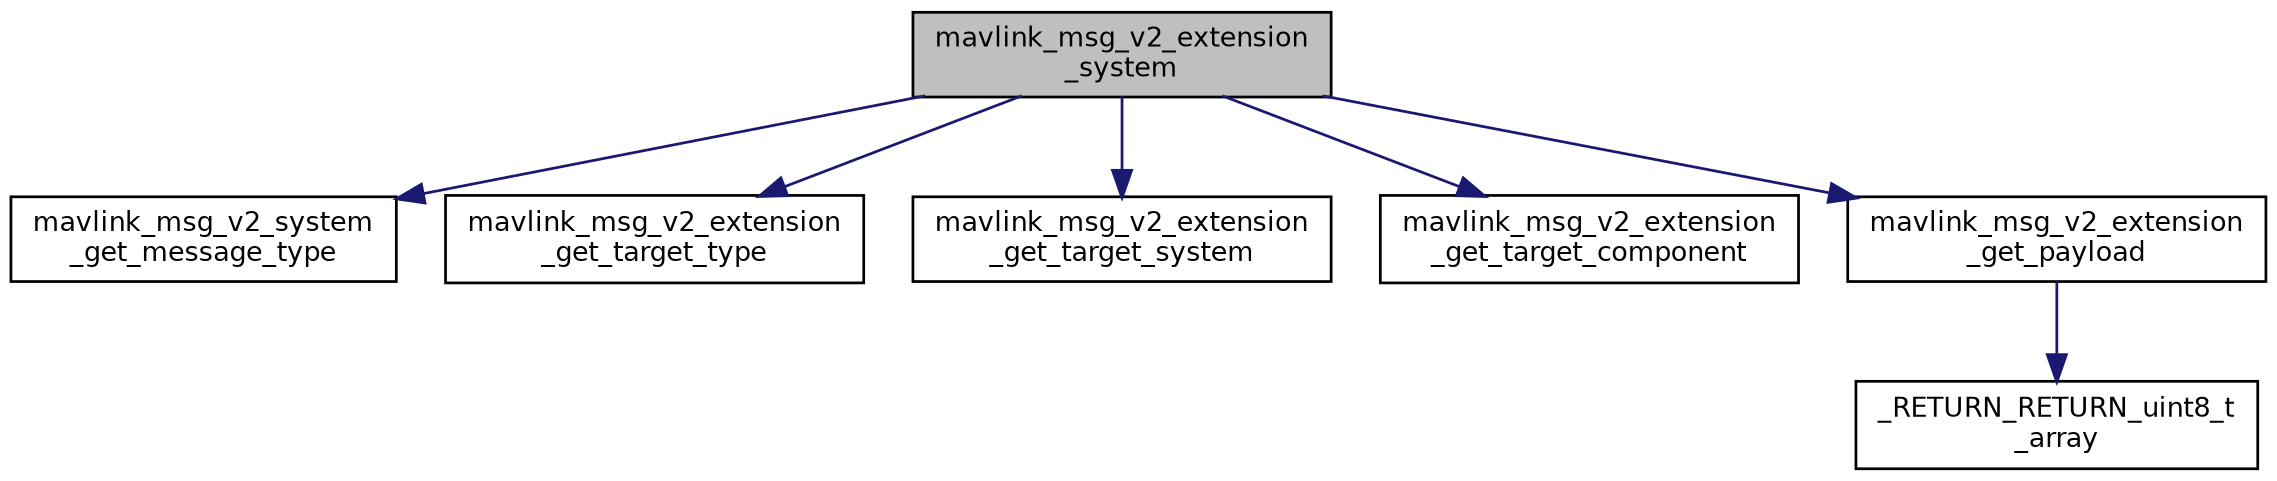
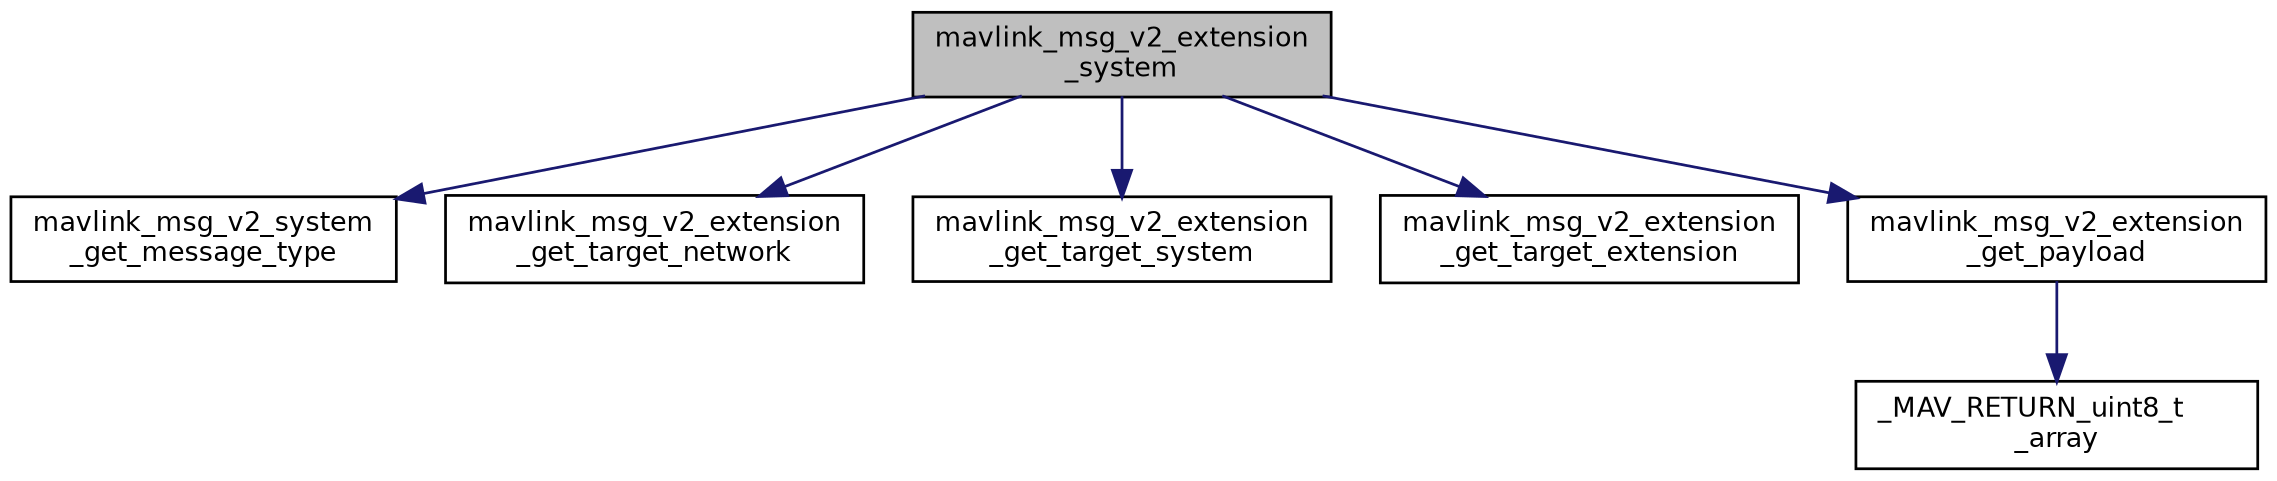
node "mavlink_msg_v2_extension _get_target_type": label "mavlink_msg_v2_extension _get_target_type" -> "mavlink_msg_v2_extension _get_target_network"
node "mavlink_msg_v2_extension _get_target_component": label "mavlink_msg_v2_extension _get_target_component" -> "mavlink_msg_v2_extension _get_target_extension"
node "_RETURN_RETURN_uint8_t _array": label "_RETURN_RETURN_uint8_t _array" -> "_MAV_RETURN_uint8_t _array"
